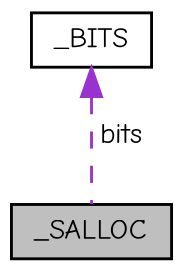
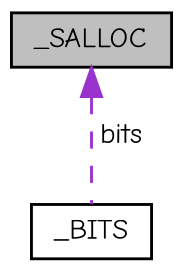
edge "_SALLOC" -> "_BITS": reversed
